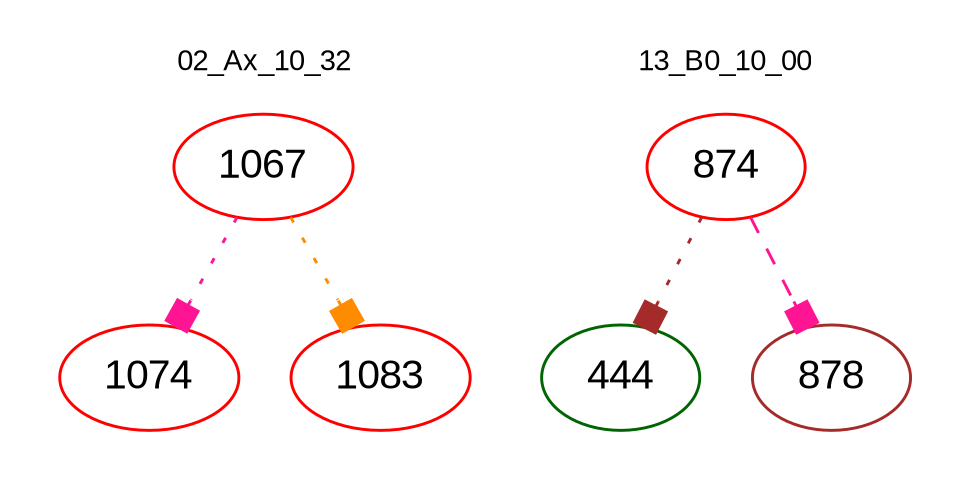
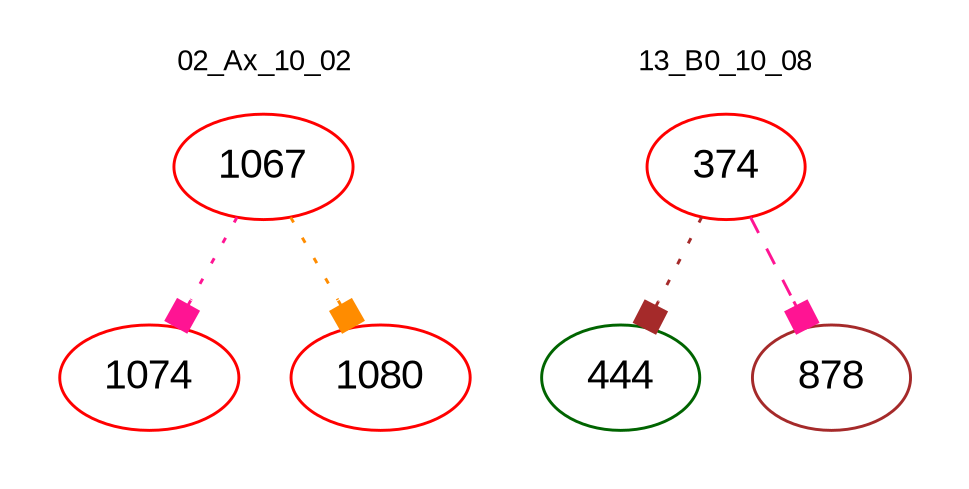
cluster "02_Ax_10_32": label "02_Ax_10_32" -> "02_Ax_10_02"
cluster "13_B0_10_00": label "13_B0_10_00" -> "13_B0_10_08"
node "874": label "874" -> "374"
node "1083": label "1083" -> "1080"
